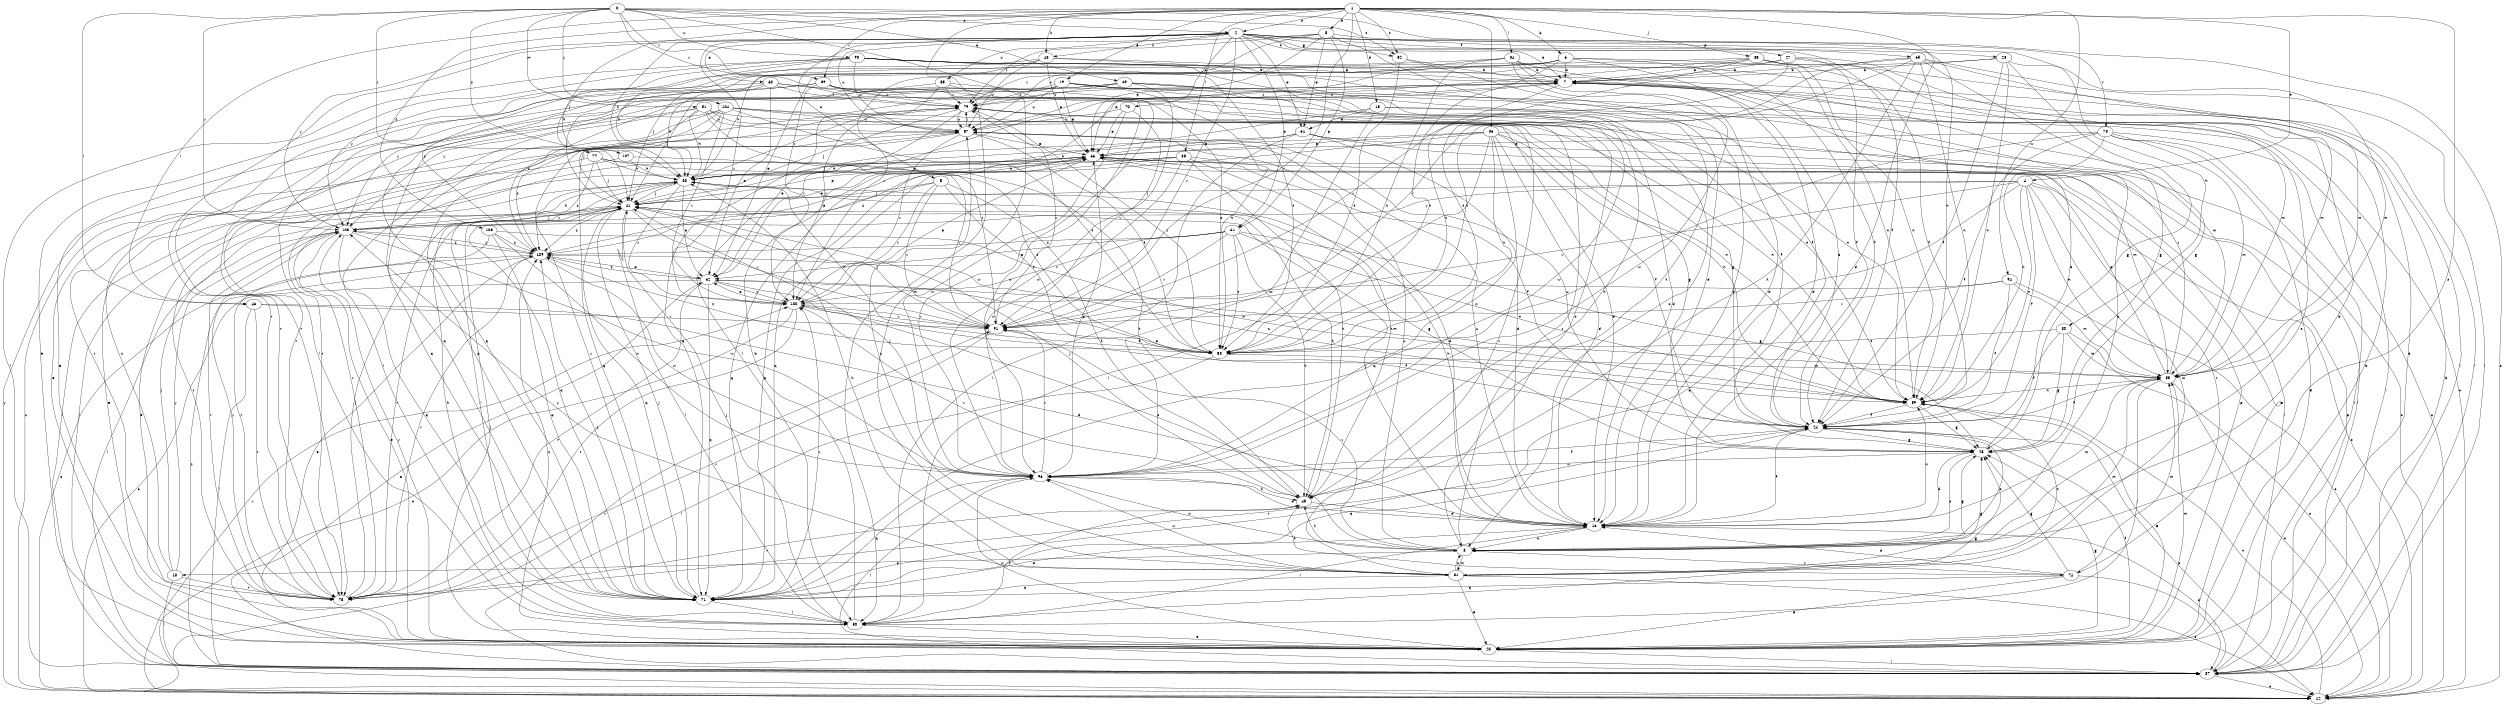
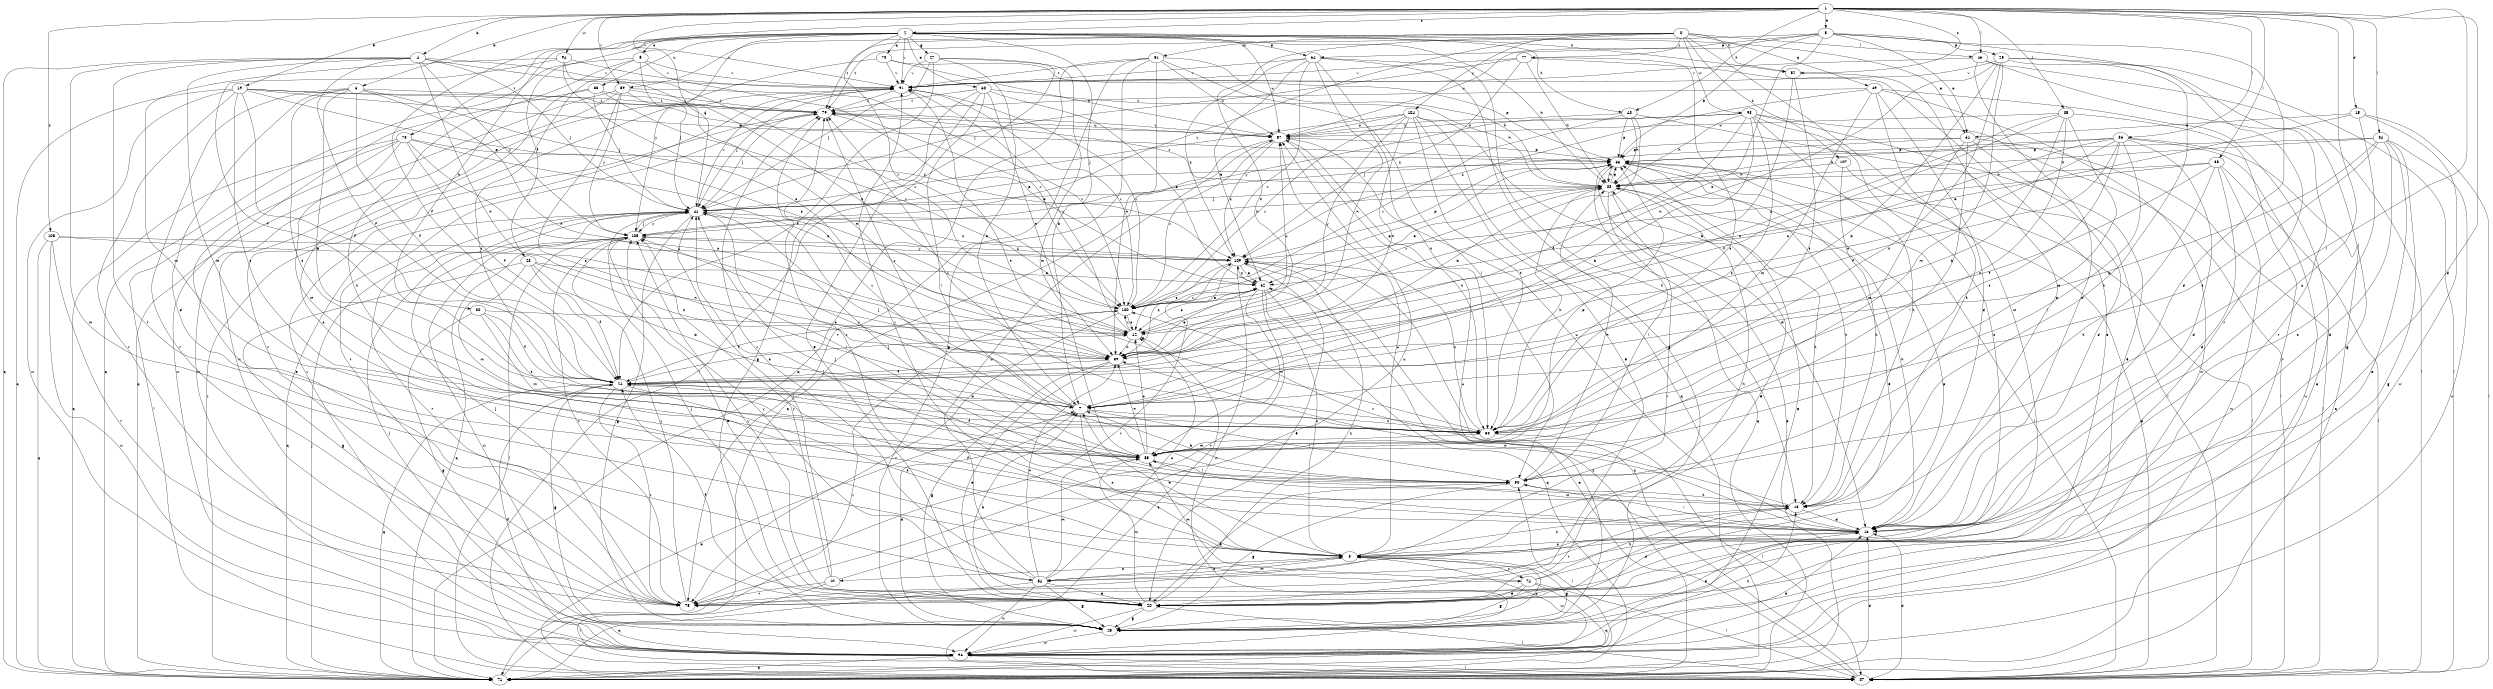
edge "0" -> "2": removed, label "a"
node "65": label "65" -> "25"
edge "66" -> "75": removed, label "r"
